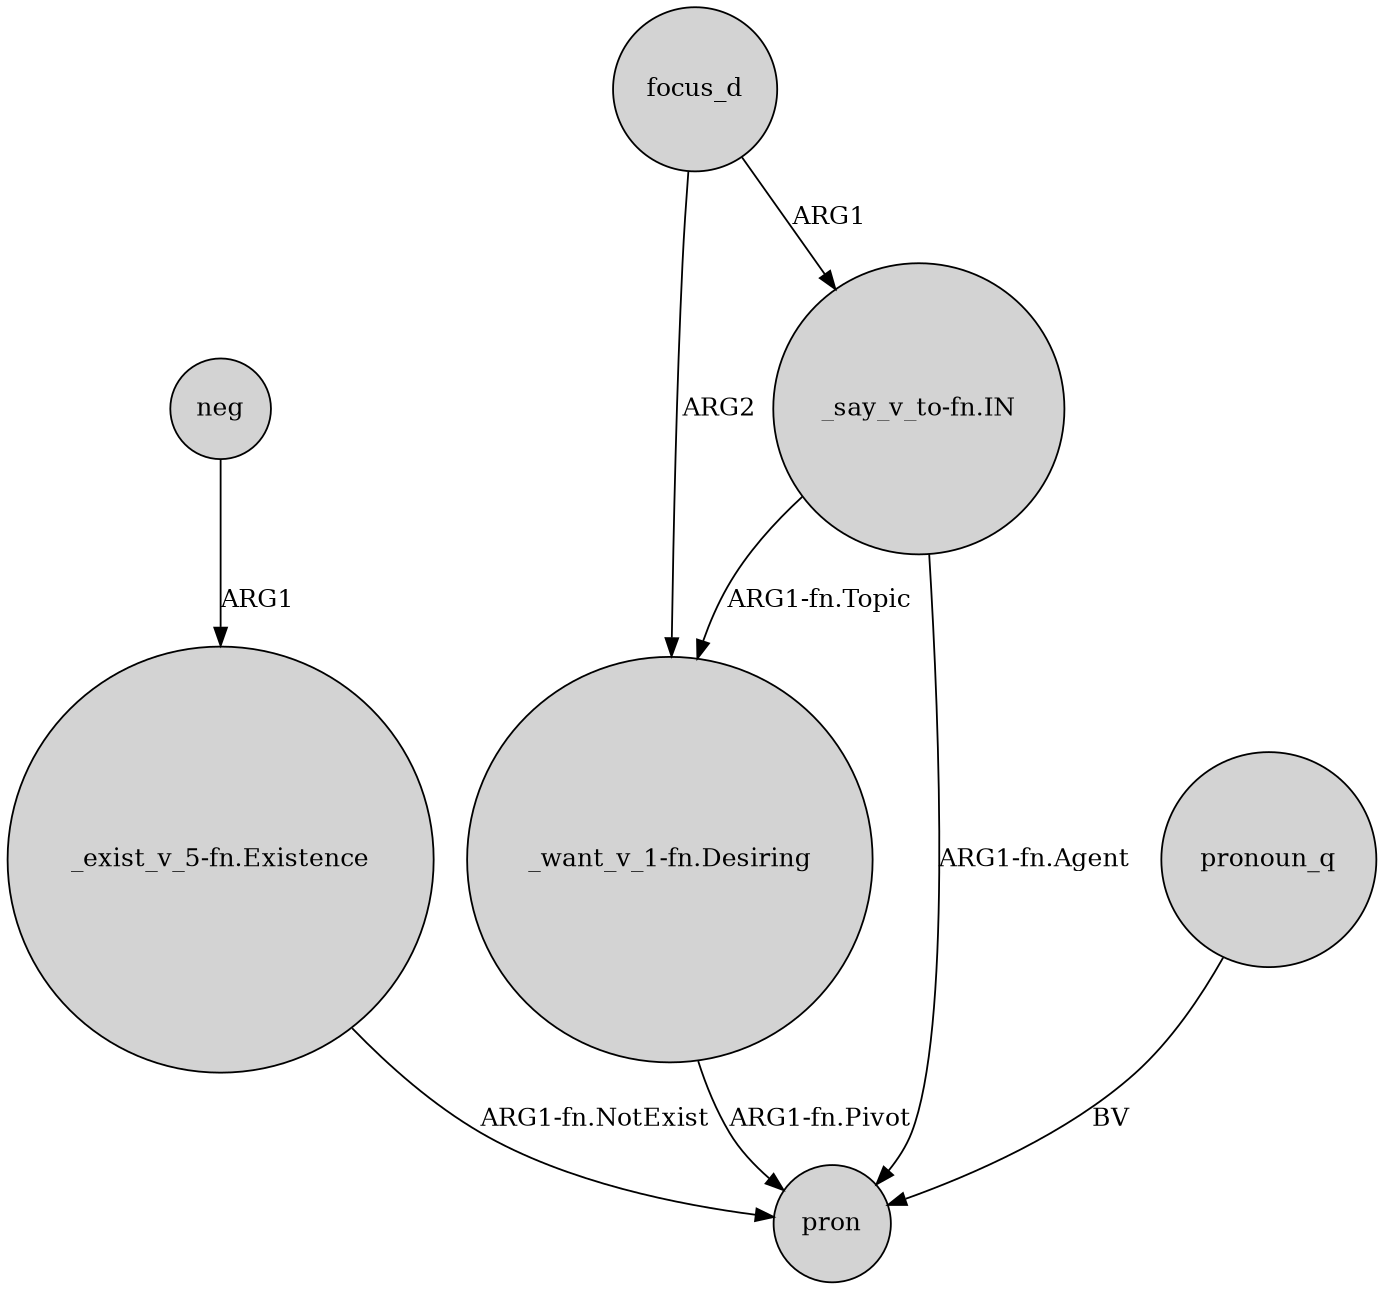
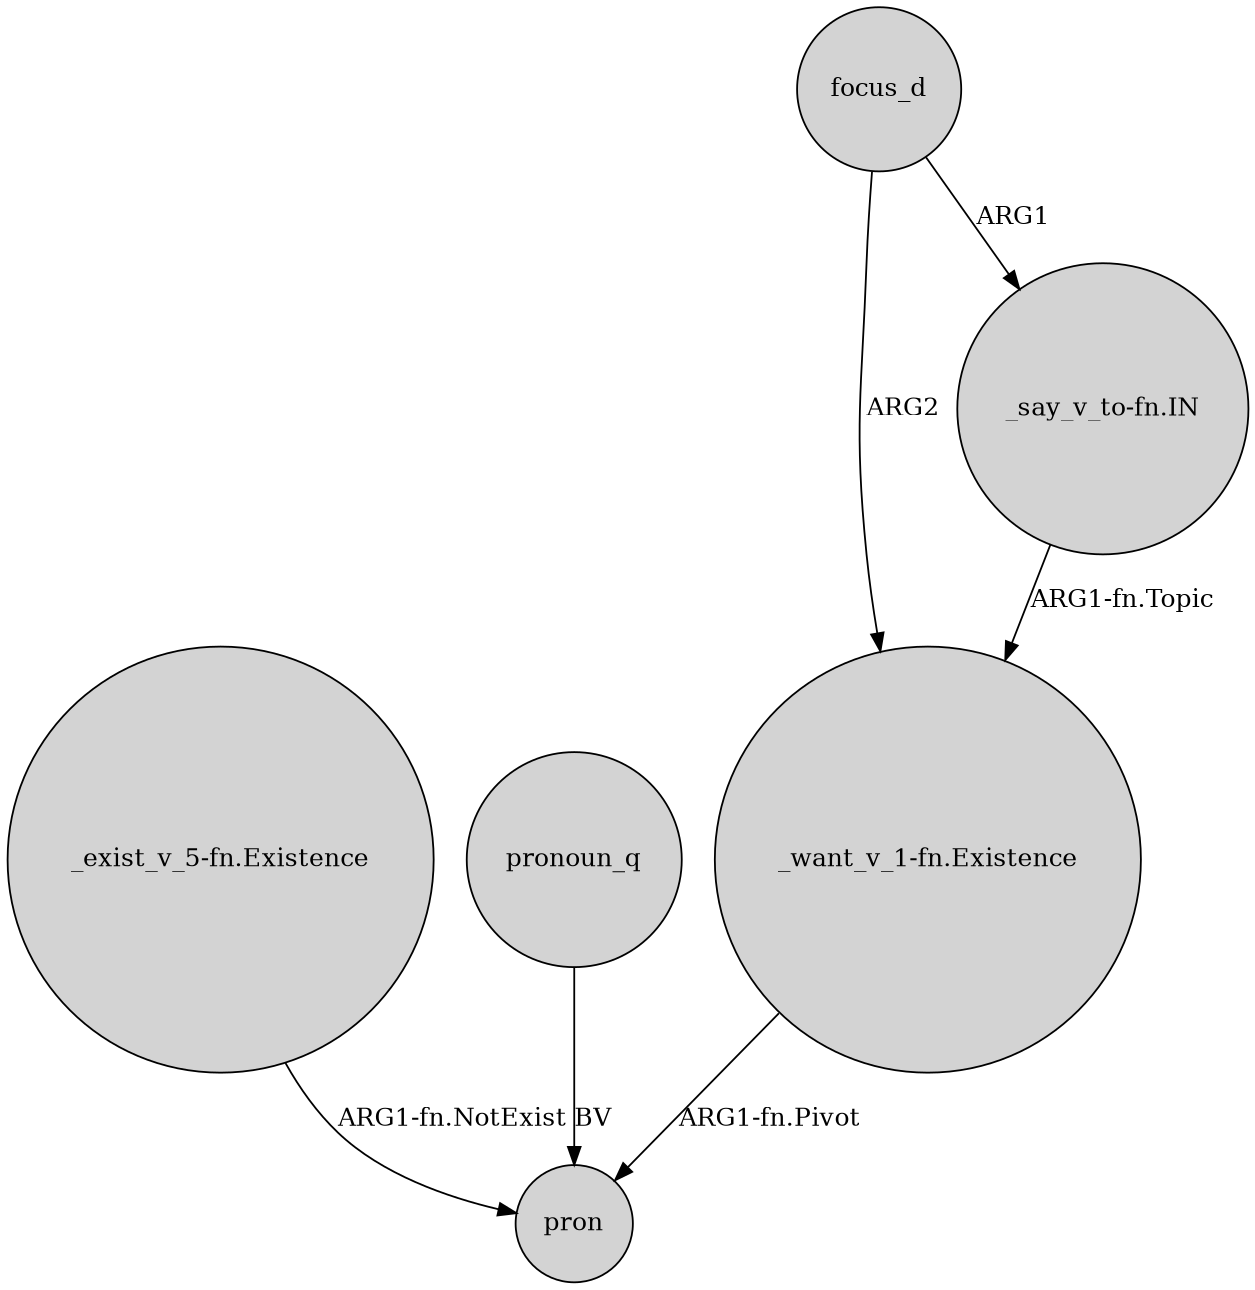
node "neg": removed
node "_want_v_1-fn.Desiring": label "_want_v_1-fn.Desiring" -> "_want_v_1-fn.Existence"
edge "_say_v_to-fn.IN" -> "pron": removed, label "ARG1-fn.Agent"
